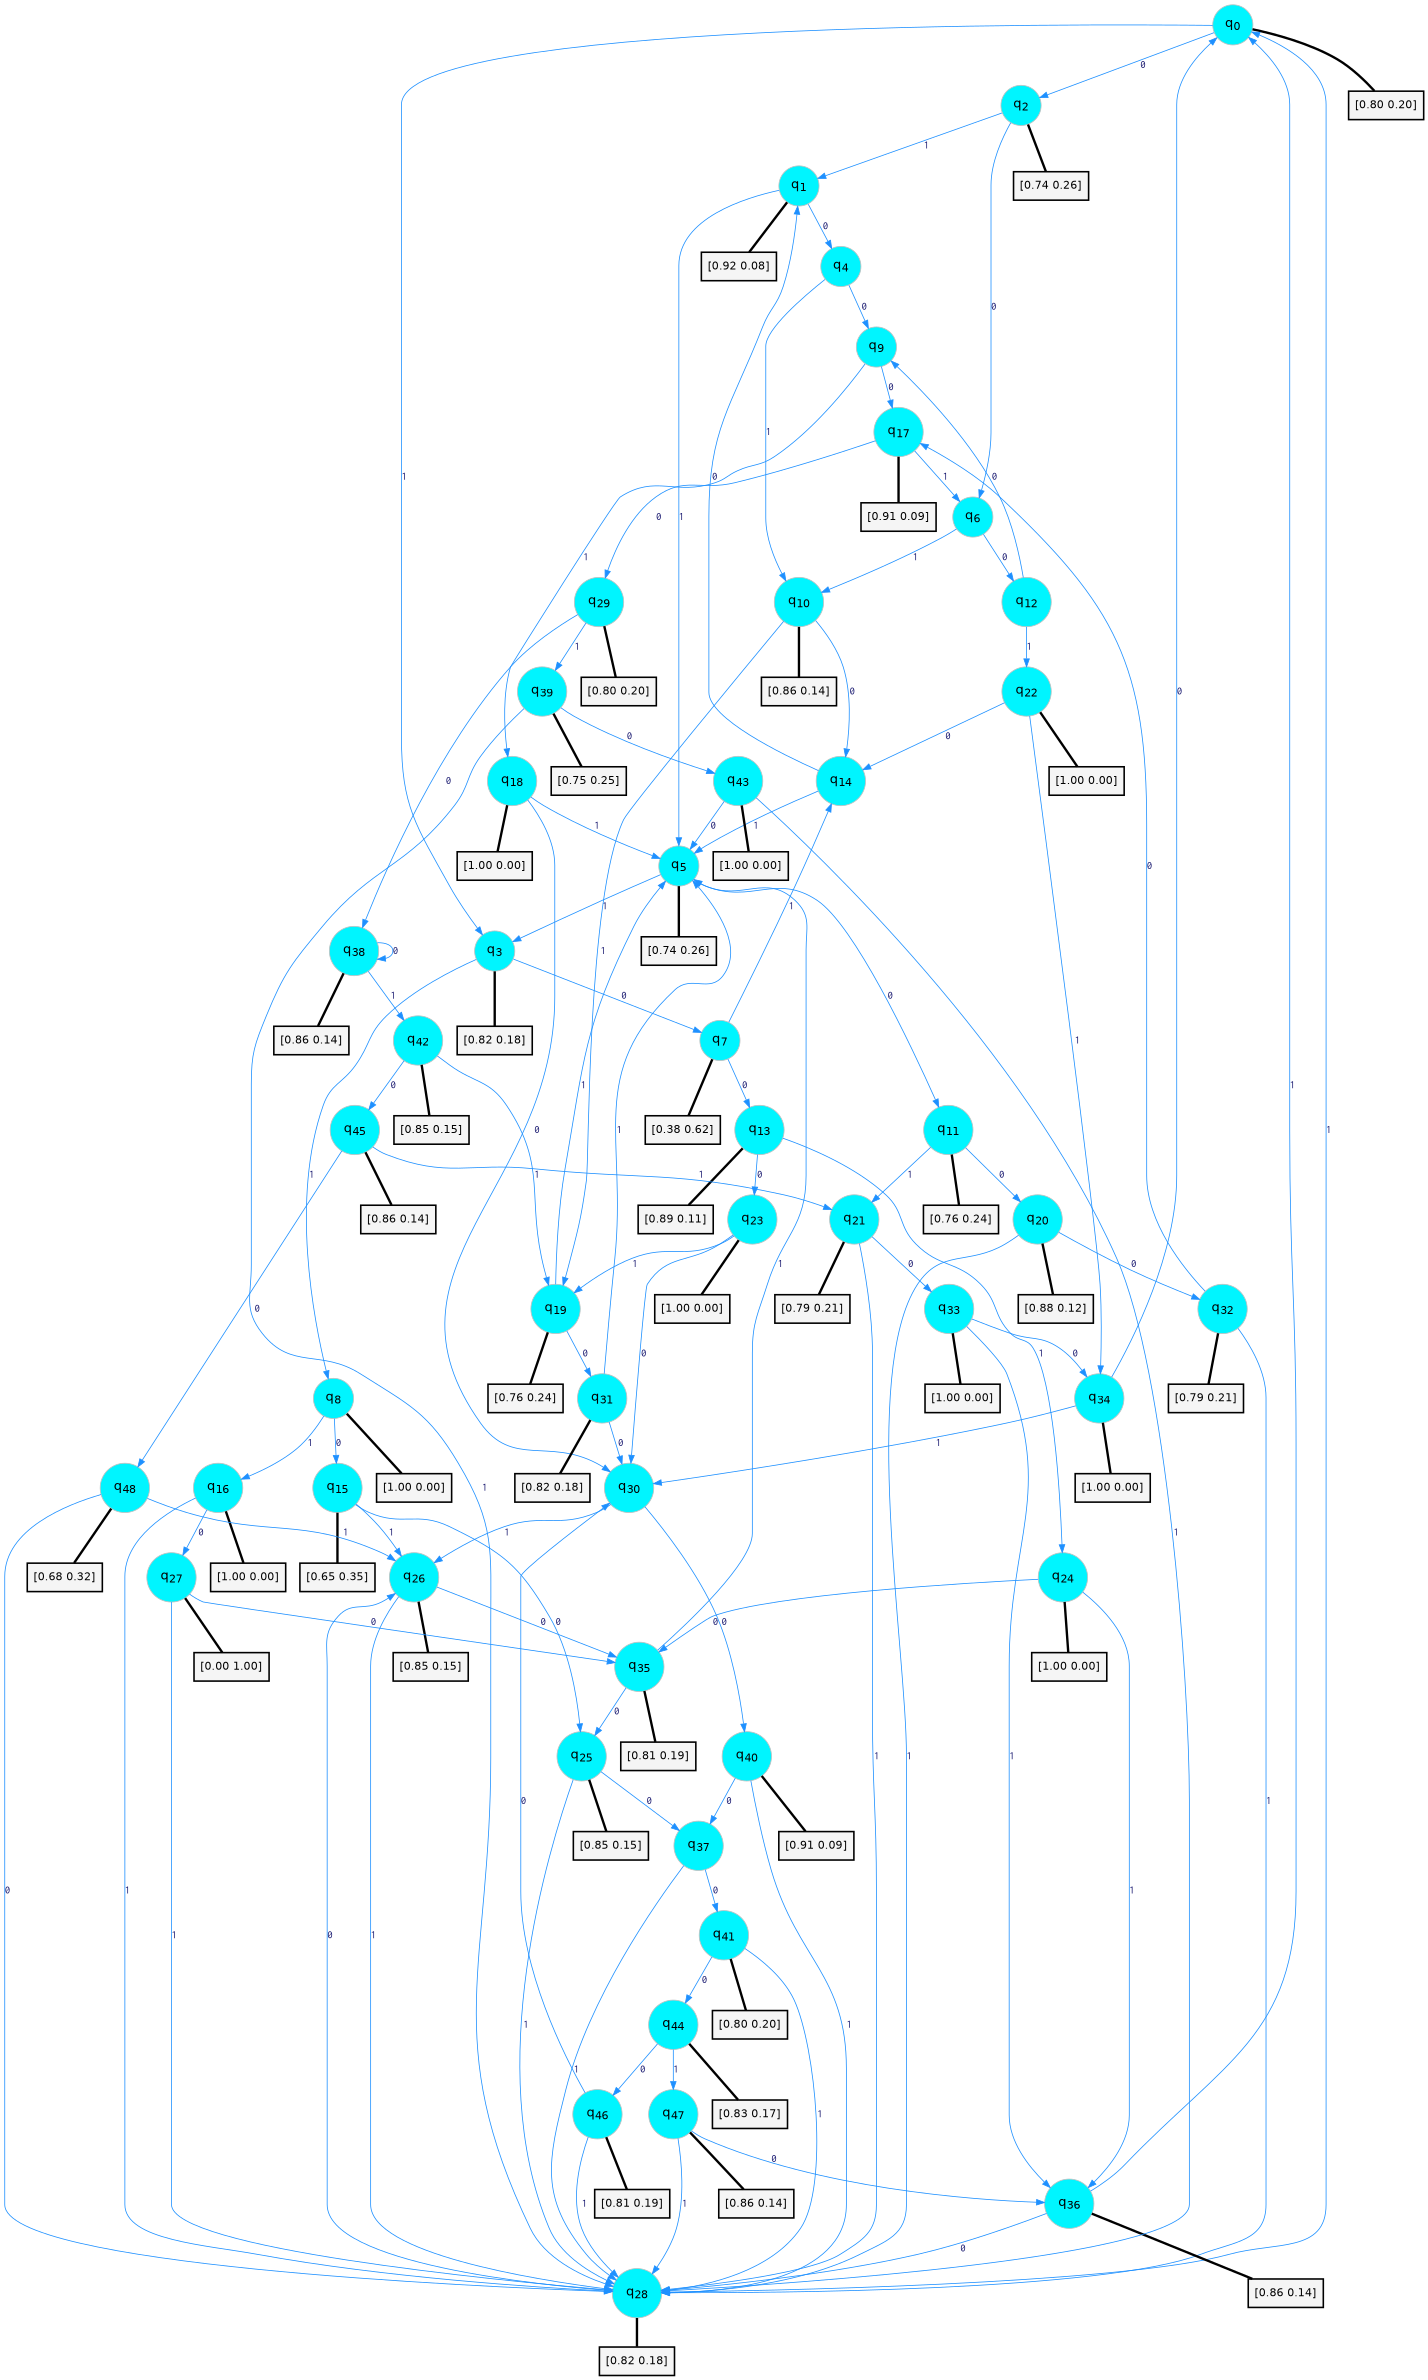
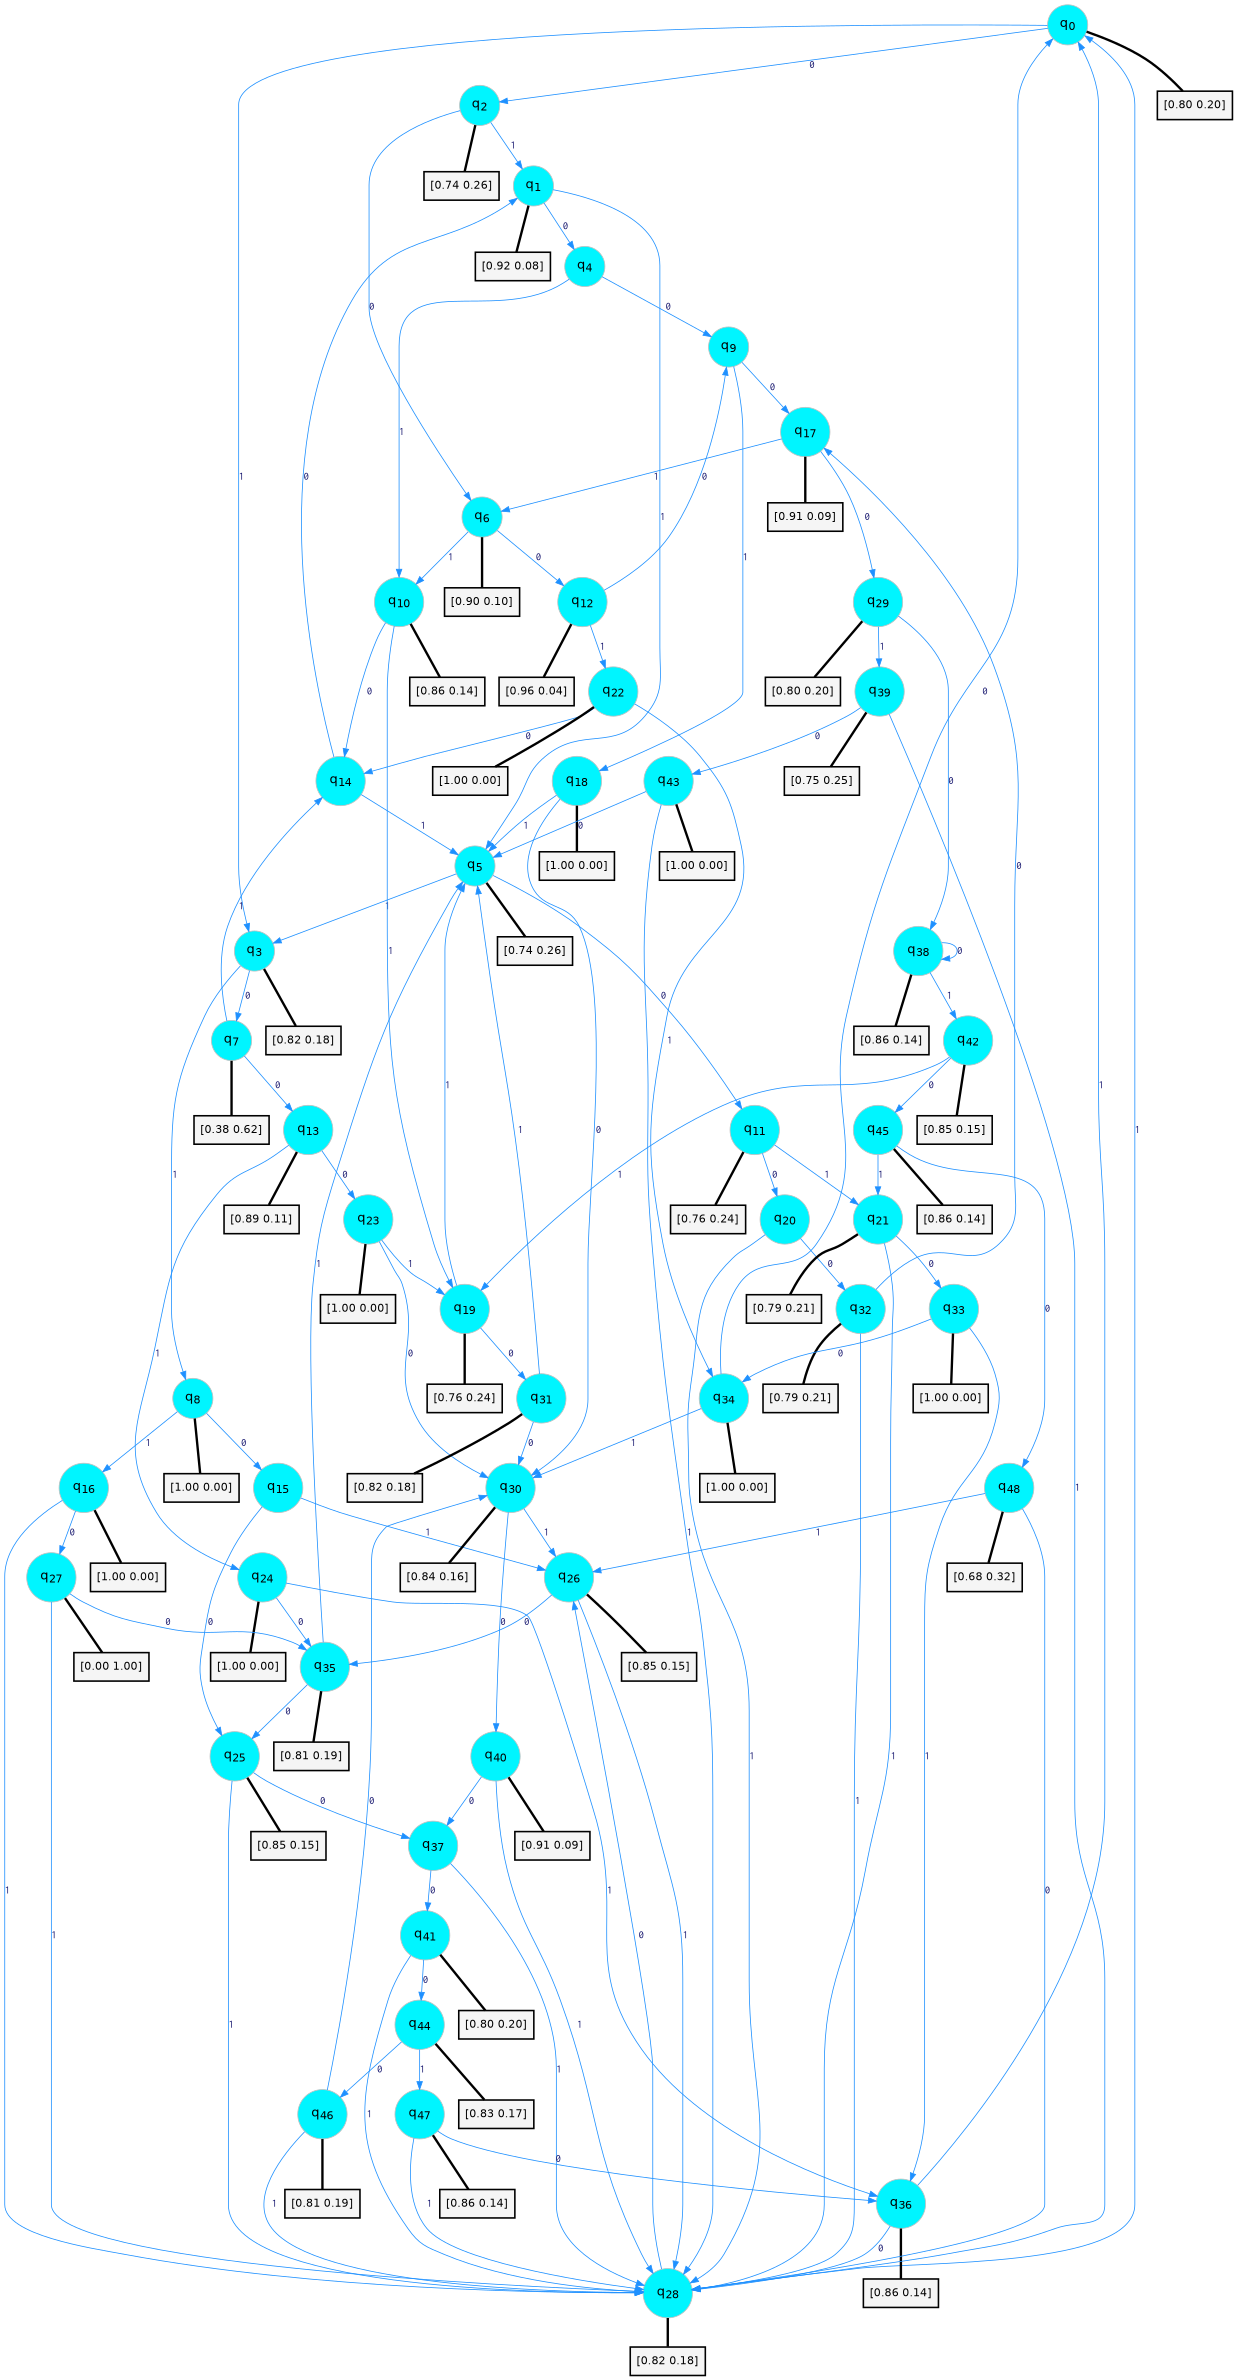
node "[0.90 0.10]": added
node "[0.96 0.04]": added
node "[0.88 0.12]": removed
node "[0.65 0.35]": removed
node "[0.84 0.16]": added
